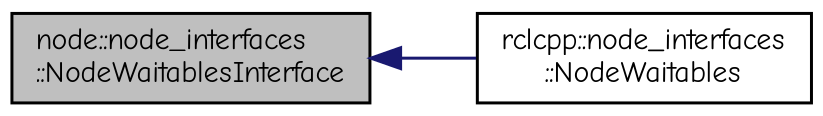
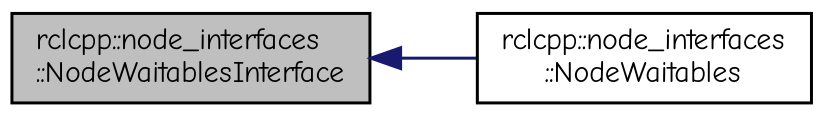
node "node::node_interfaces ::NodeWaitablesInterface": label "node::node_interfaces ::NodeWaitablesInterface" -> "rclcpp::node_interfaces ::NodeWaitablesInterface"
